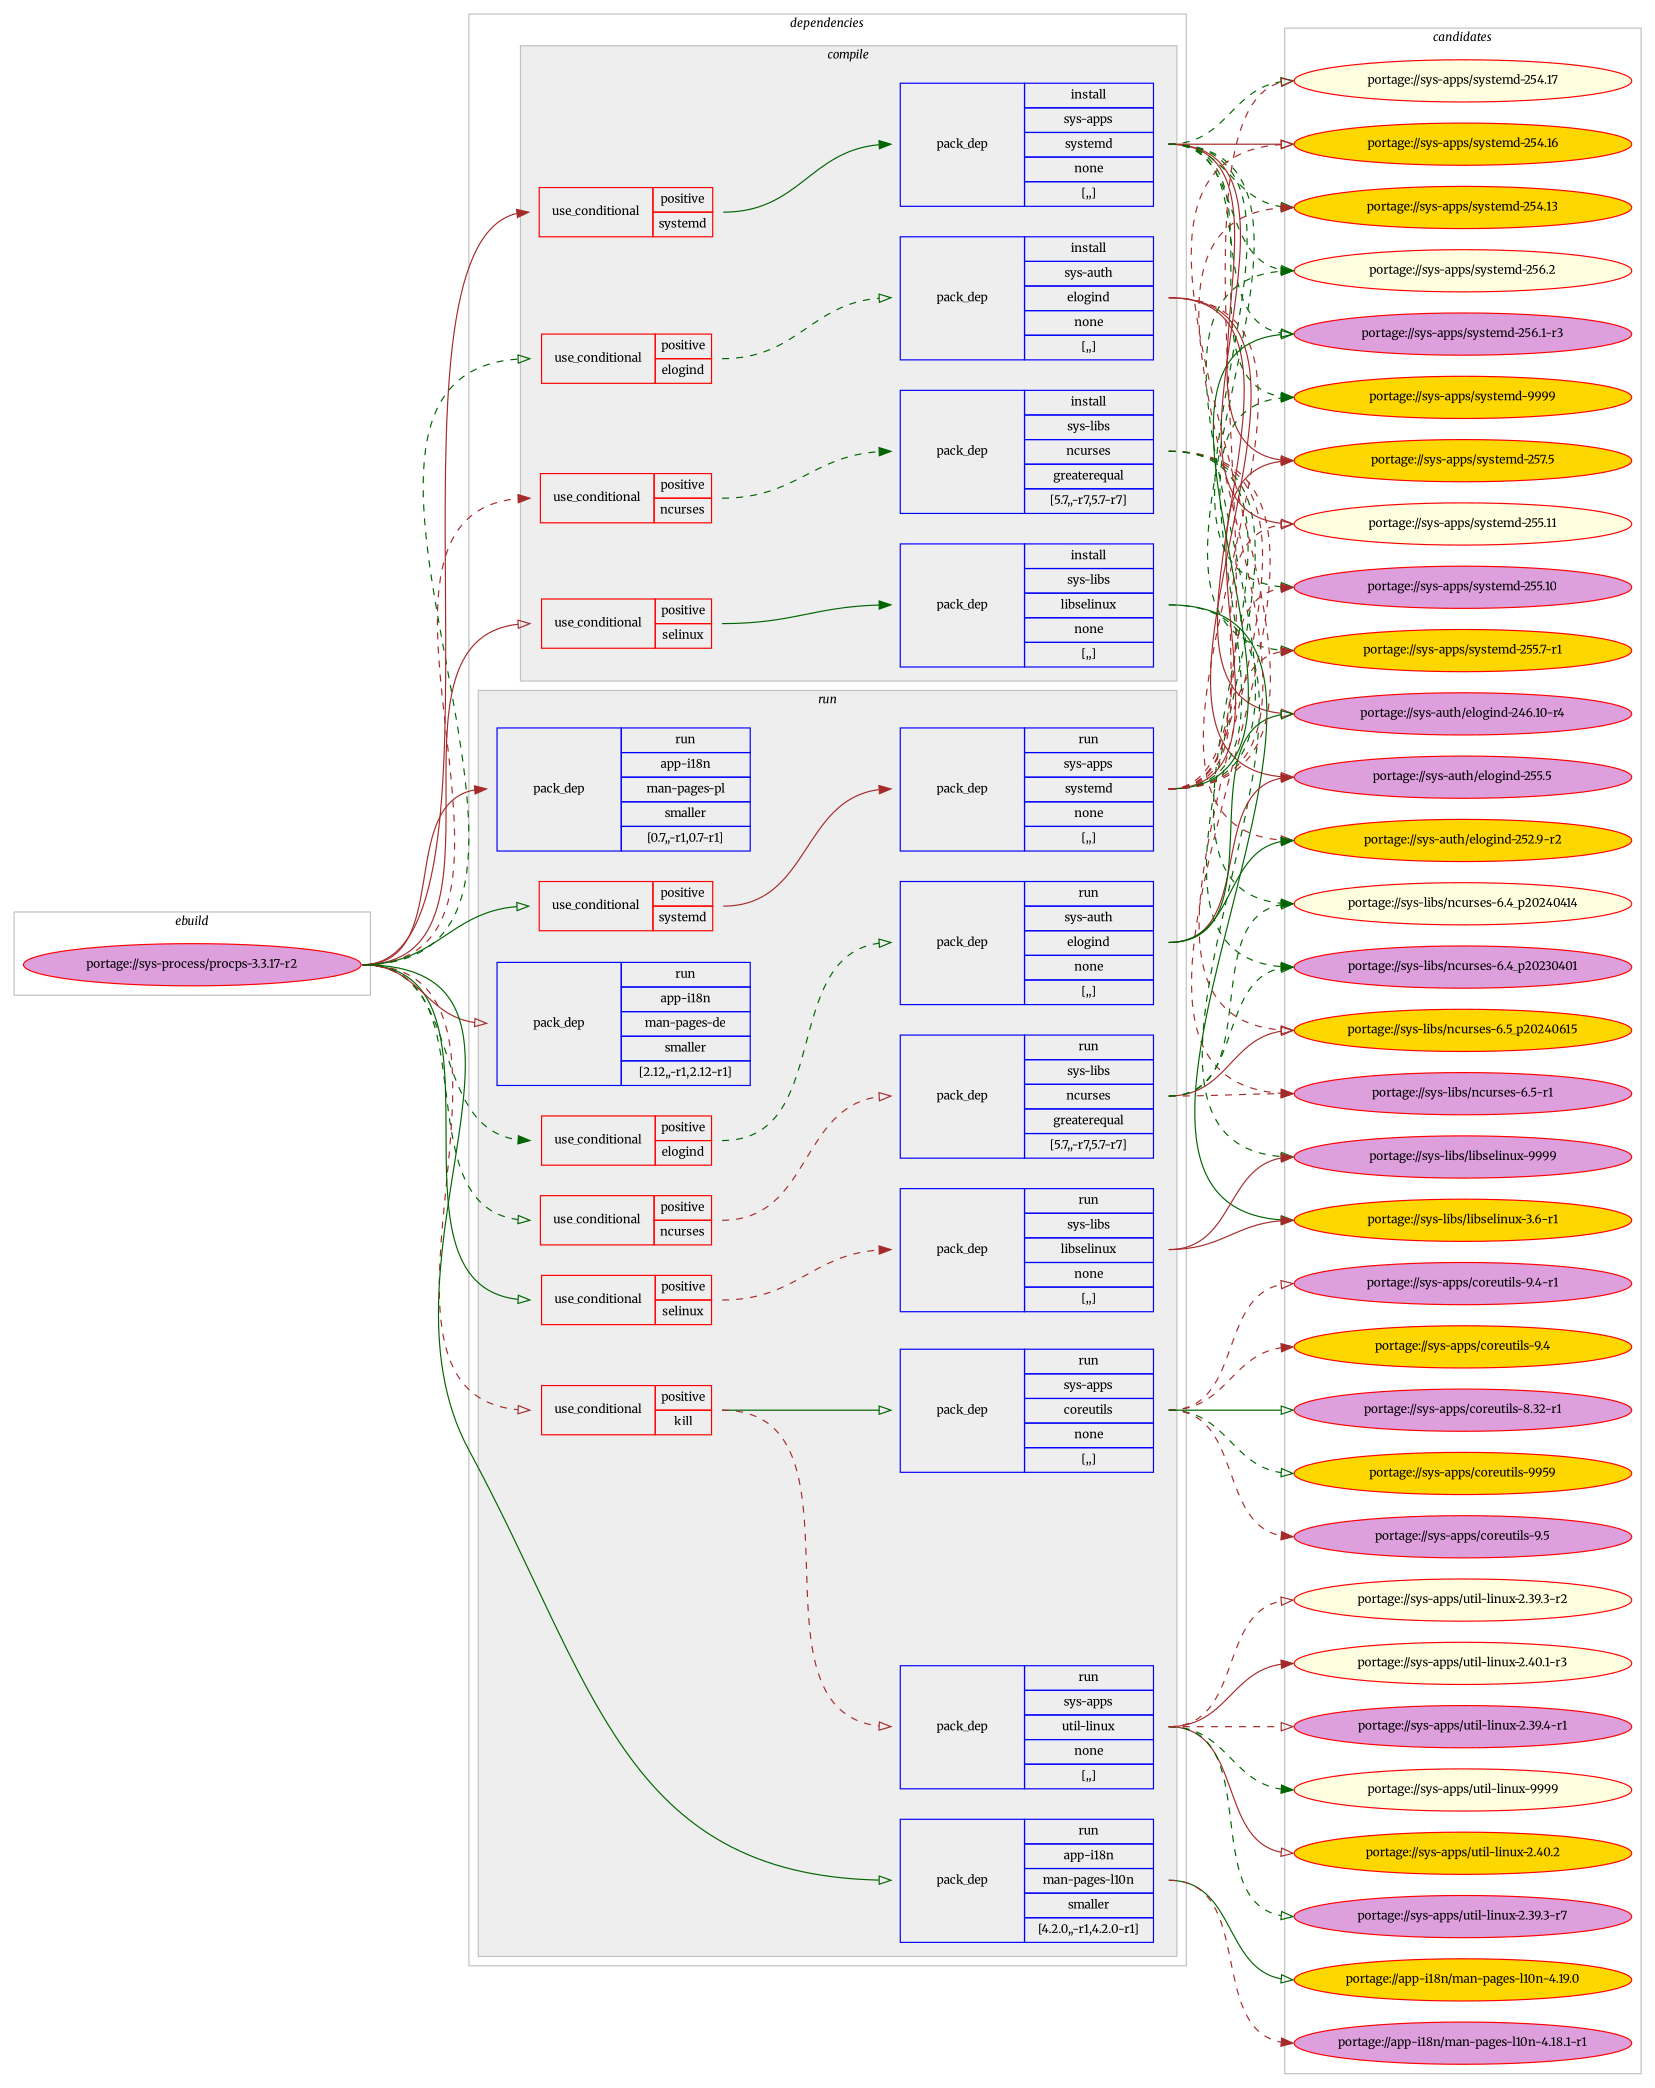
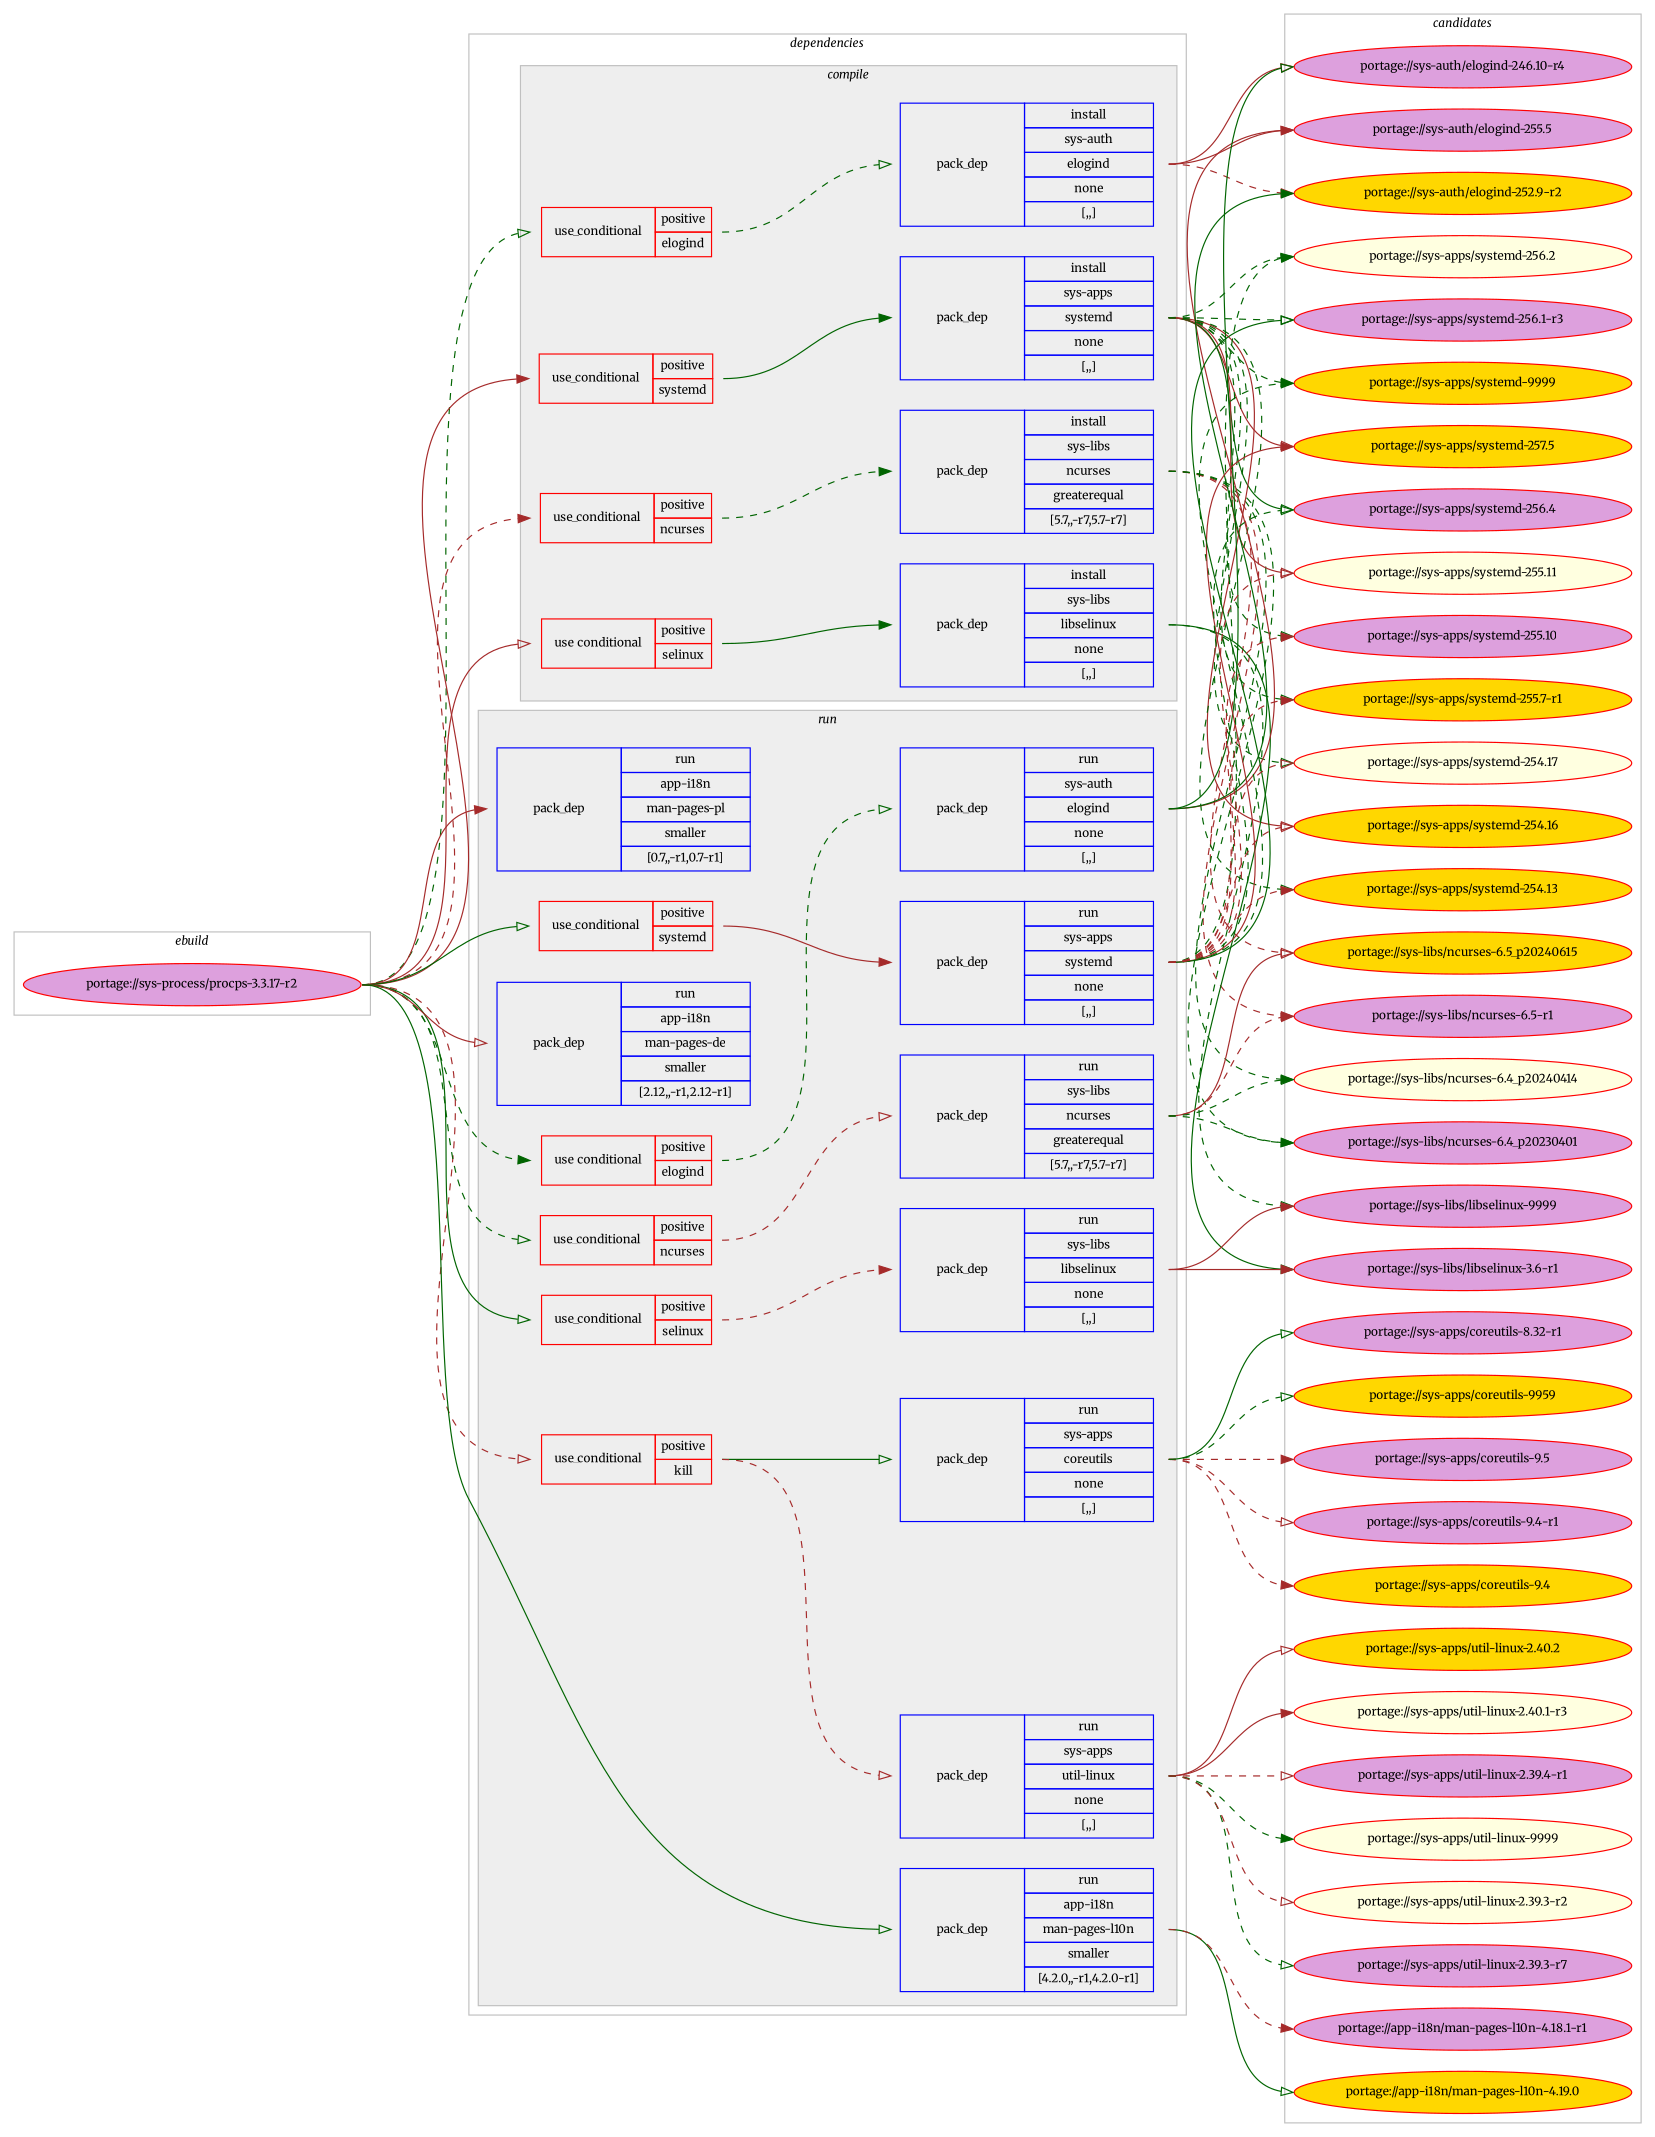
node "portage://sys-apps/systemd-256.4": added
node "portage://sys-libs/libselinux-3.6-r1": fillcolor gold -> plum
